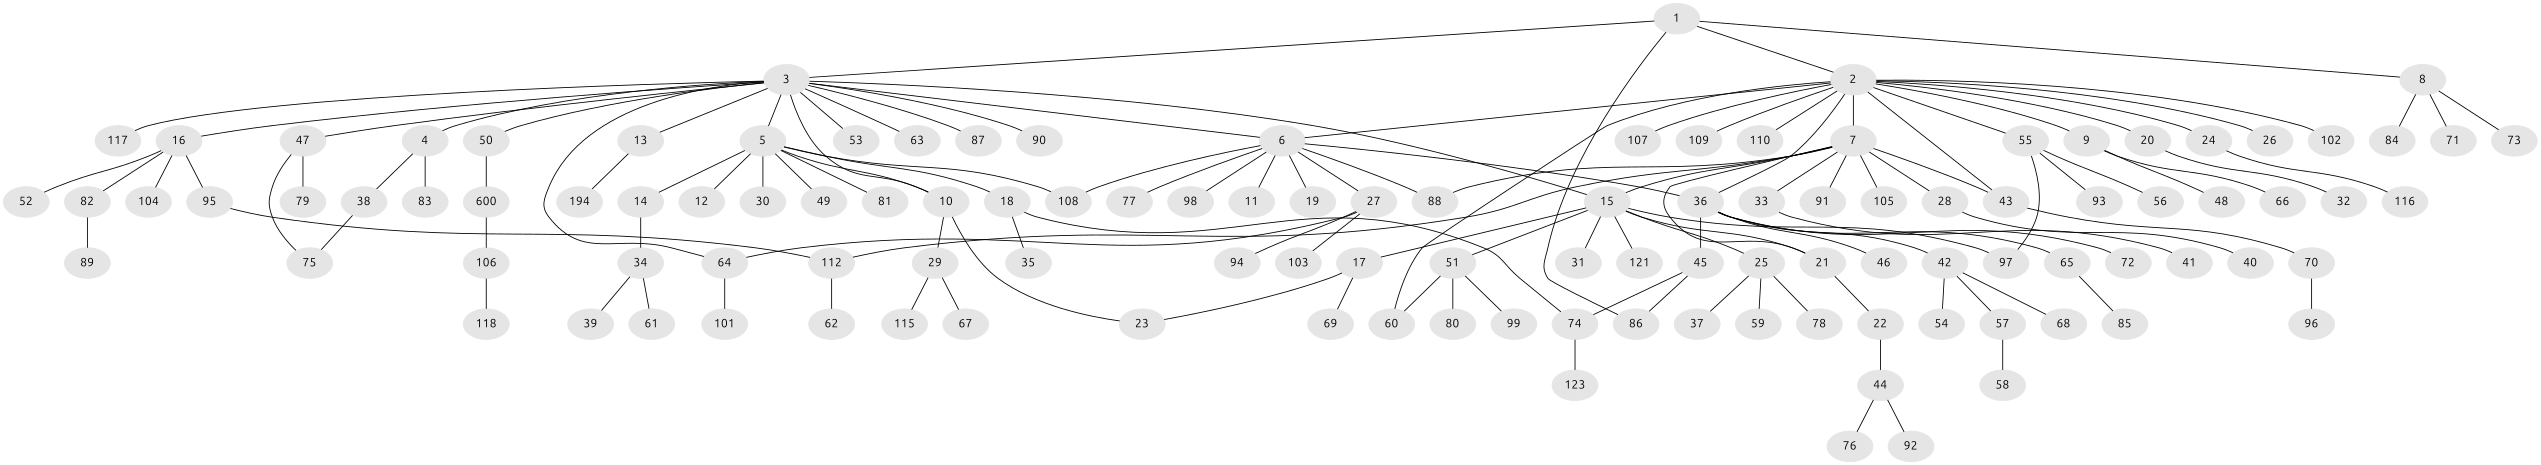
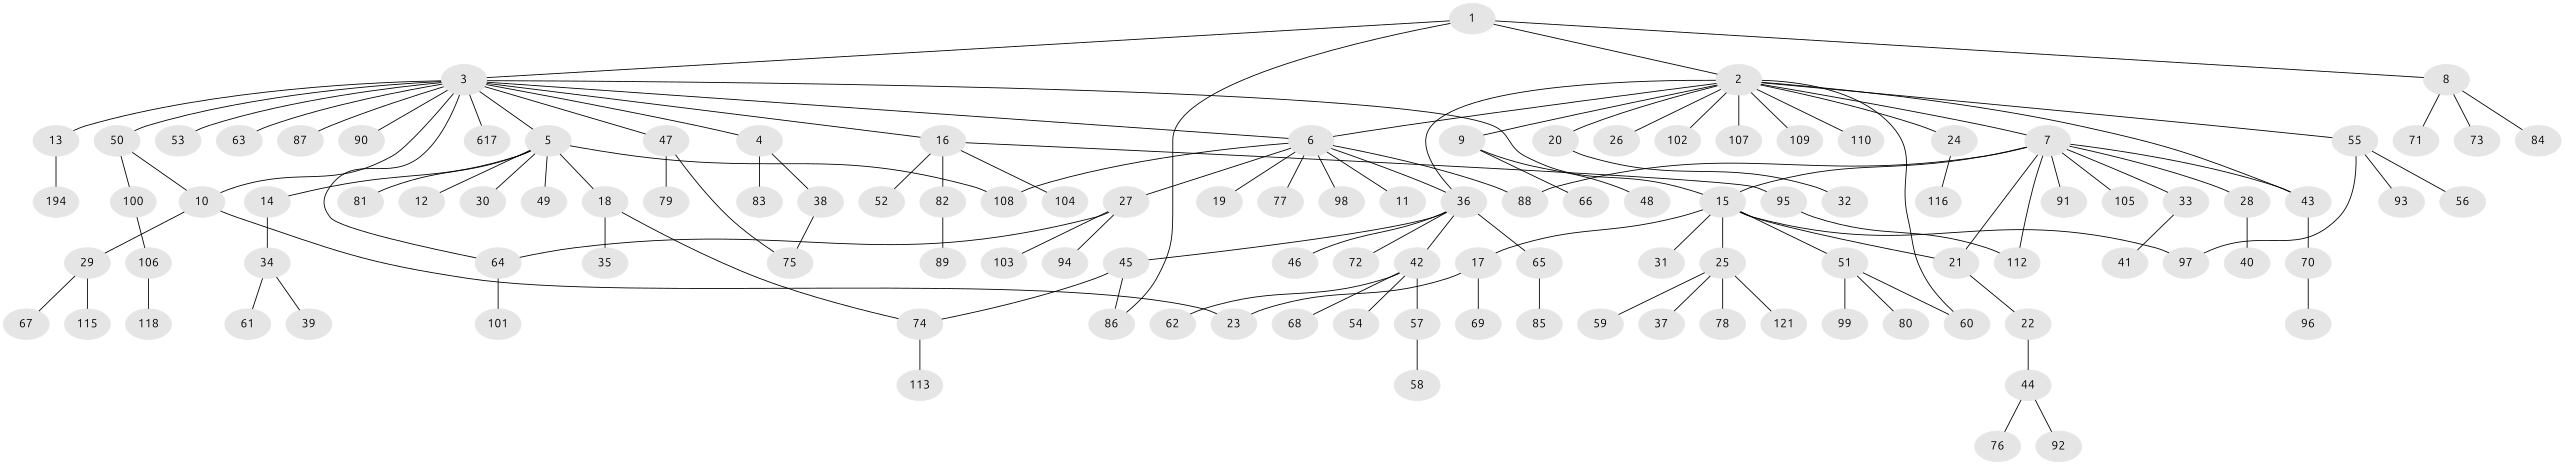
node "117": label "117" -> "617"
edge "5" -- "10": now "50" -- "10"
node "600": label "600" -> "100"
edge "15" -- "121": now "25" -- "121"
edge "112" -- "62": now "42" -- "62"
node "123": label "123" -> "113"
